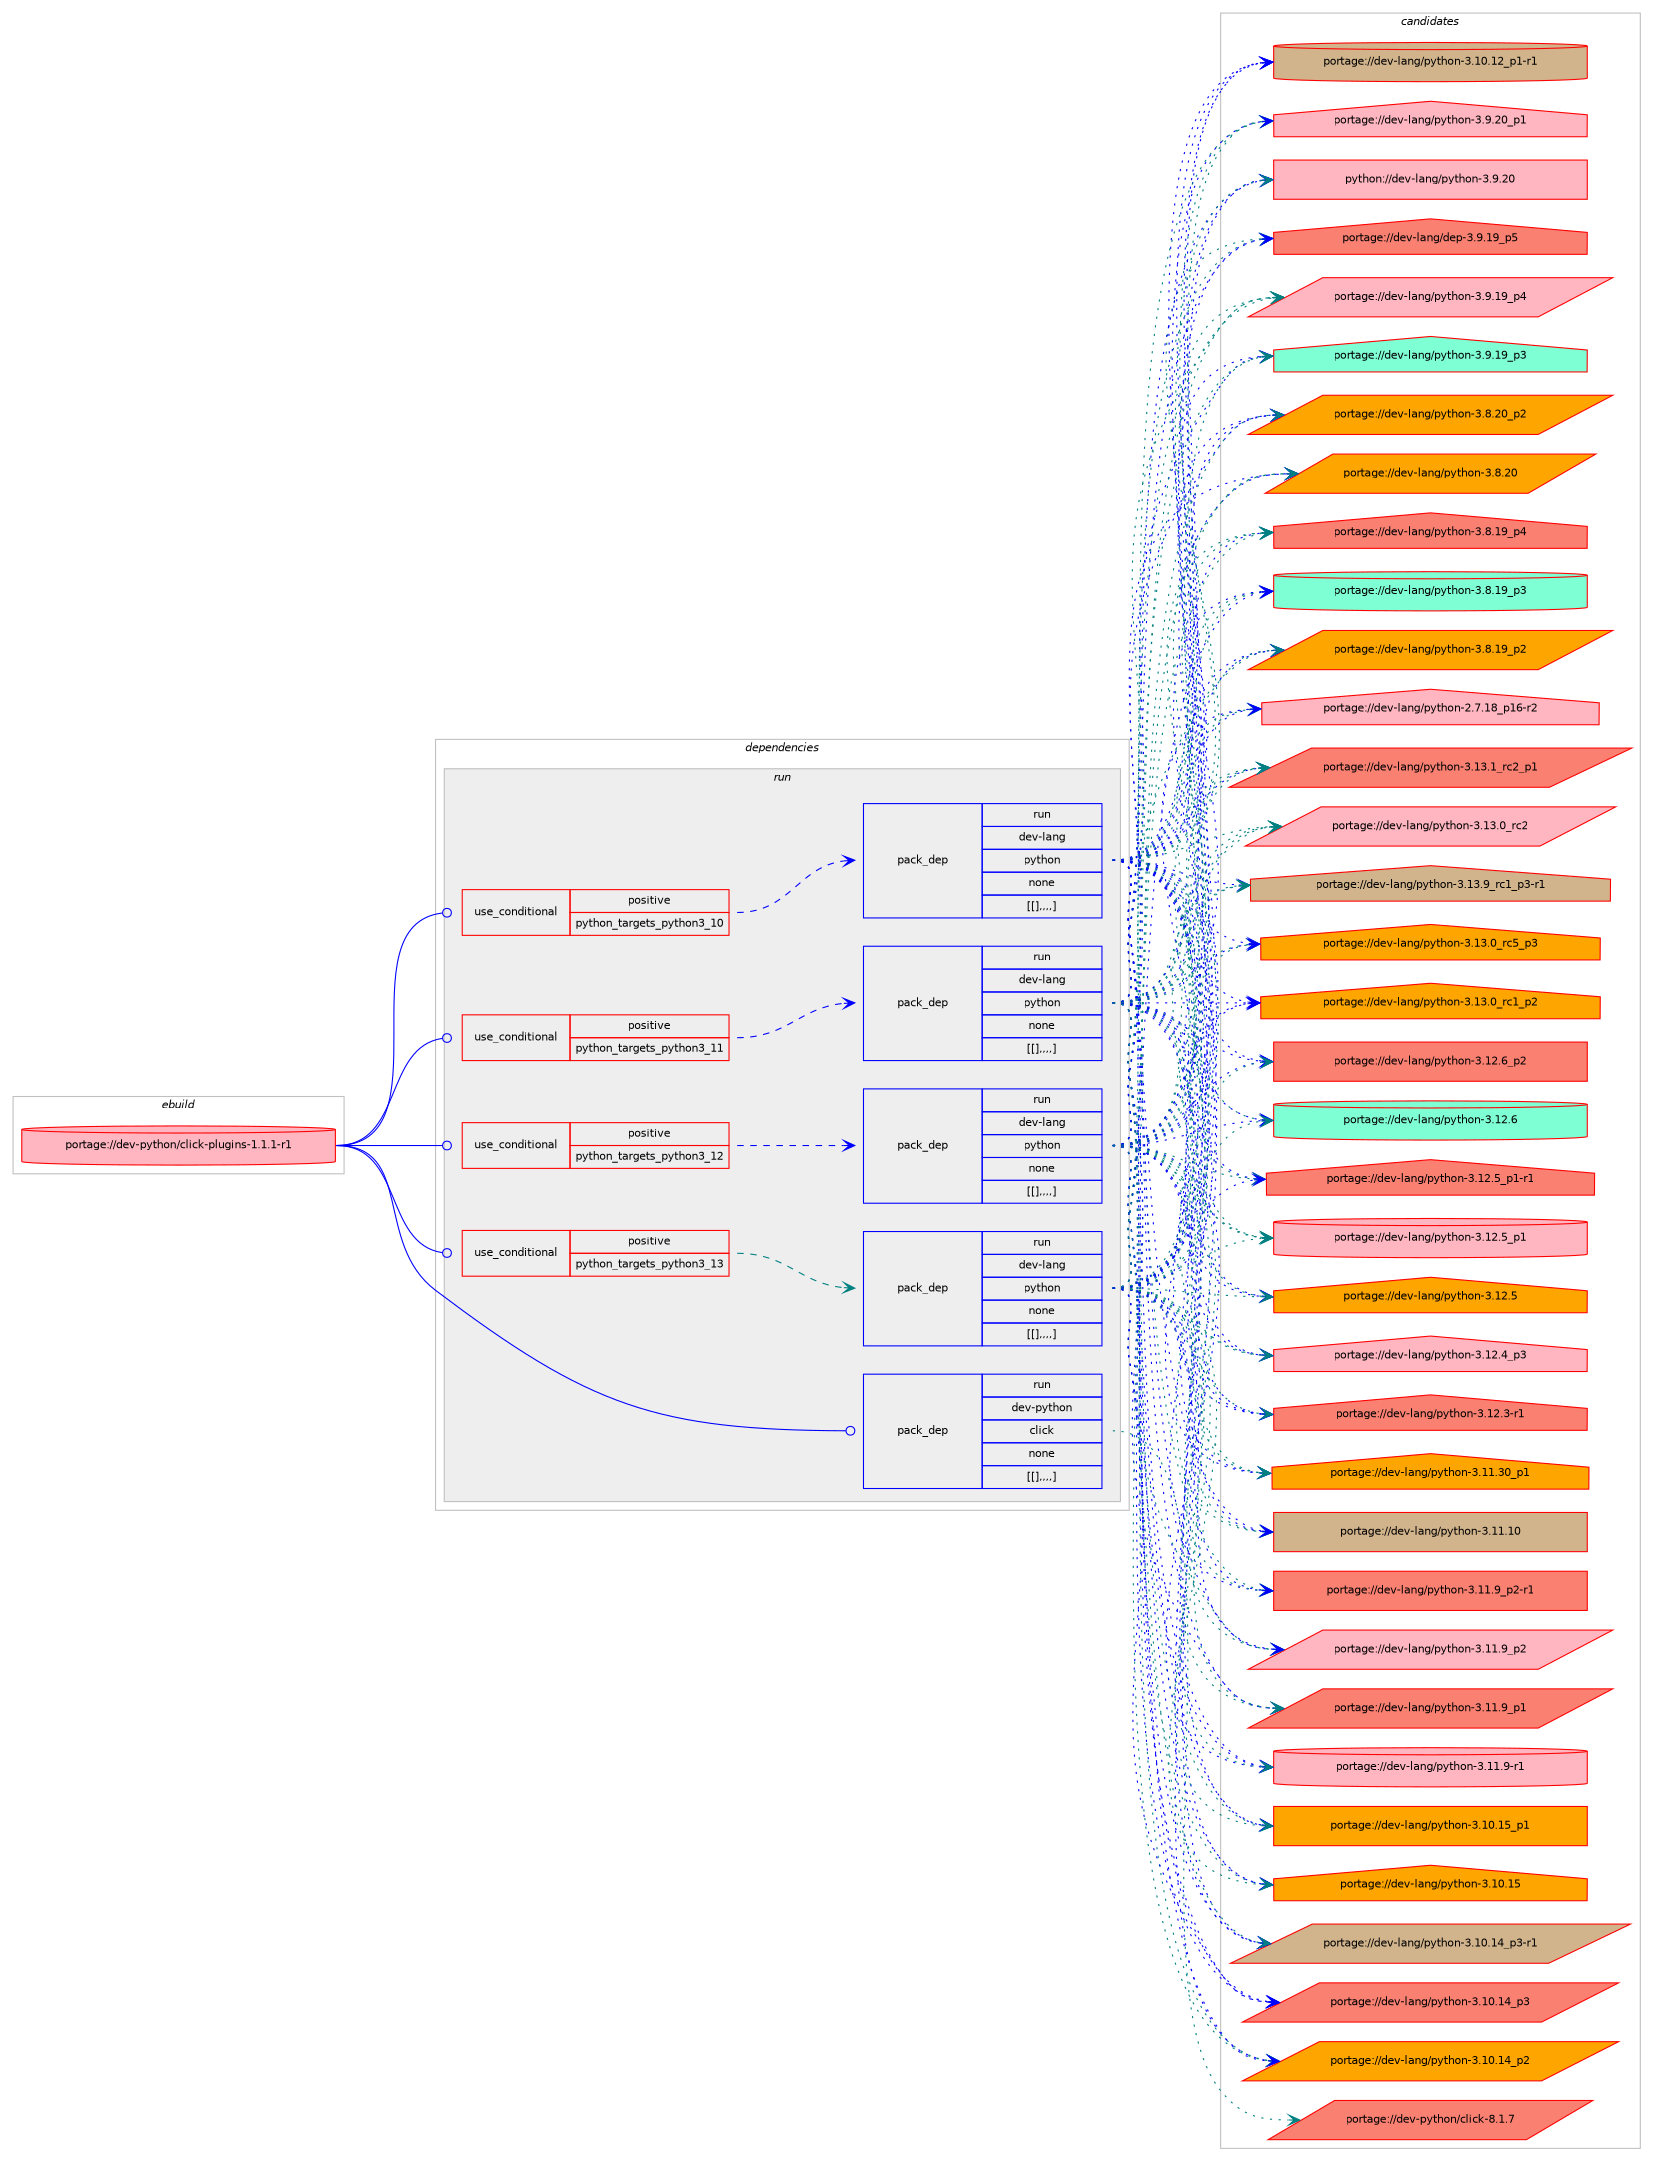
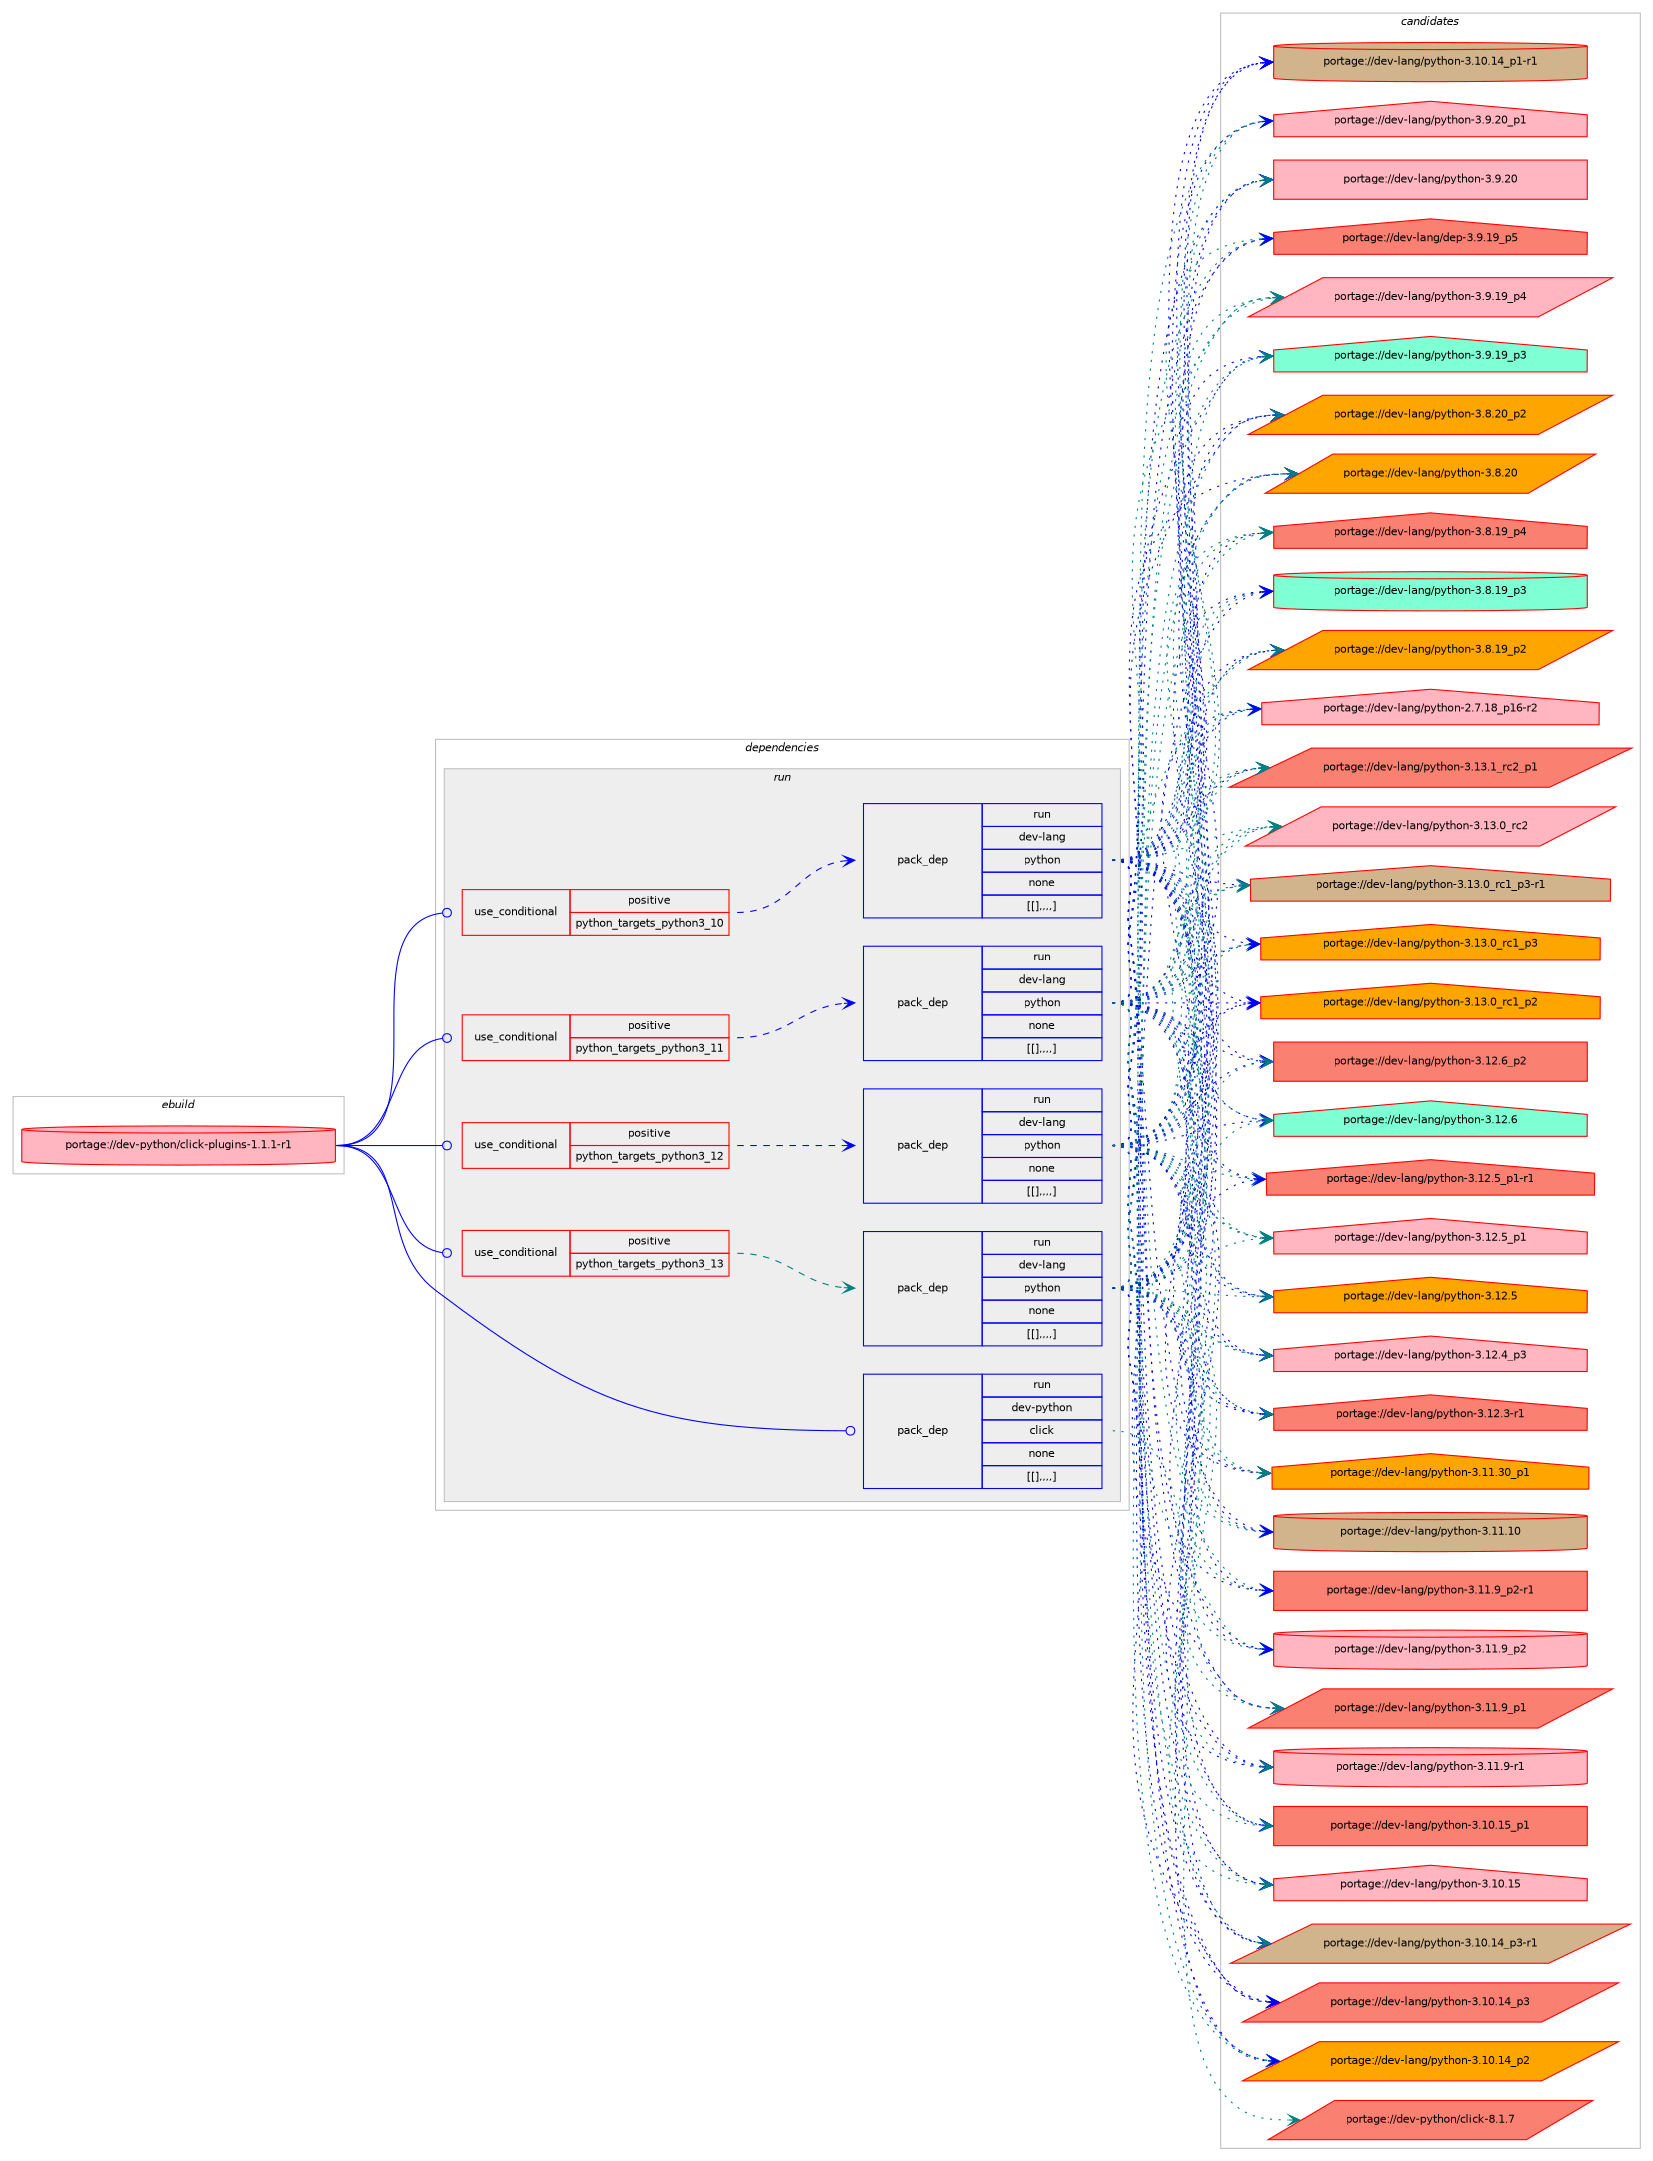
node "portage://dev-lang/python-3.10.12_p1-r1": label "portage://dev-lang/python-3.10.12_p1-r1" -> "portage://dev-lang/python-3.10.14_p1-r1"
node "python://dev-lang/python-3.9.20": label "python://dev-lang/python-3.9.20" -> "portage://dev-lang/python-3.9.20"
node "portage://dev-lang/python-3.13.9_rc1_p3-r1": label "portage://dev-lang/python-3.13.9_rc1_p3-r1" -> "portage://dev-lang/python-3.13.0_rc1_p3-r1"
node "portage://dev-lang/python-3.13.0_rc5_p3": label "portage://dev-lang/python-3.13.0_rc5_p3" -> "portage://dev-lang/python-3.13.0_rc1_p3"
node "portage://dev-lang/python-3.12.6": shape cylinder -> house
node "portage://dev-lang/python-3.12.5_p1": shape cylinder -> house
node "portage://dev-lang/python-3.11.10": shape box -> cylinder
node "portage://dev-lang/python-3.11.9_p2": shape parallelogram -> cylinder
node "portage://dev-lang/python-3.10.15_p1": fillcolor orange -> salmon
node "portage://dev-lang/python-3.10.15": fillcolor orange -> lightpink
